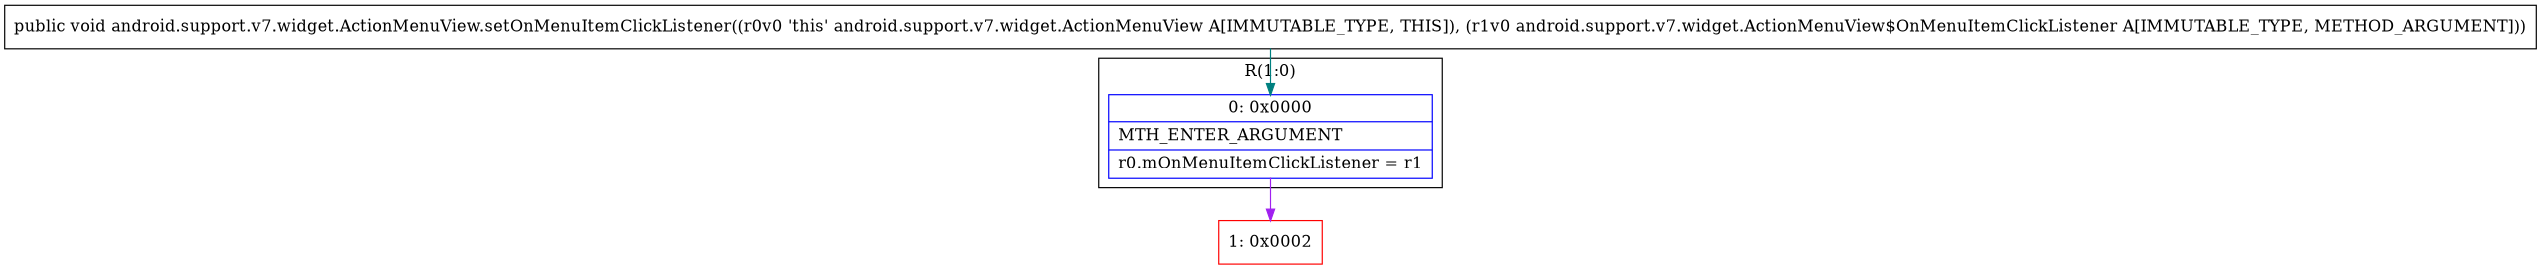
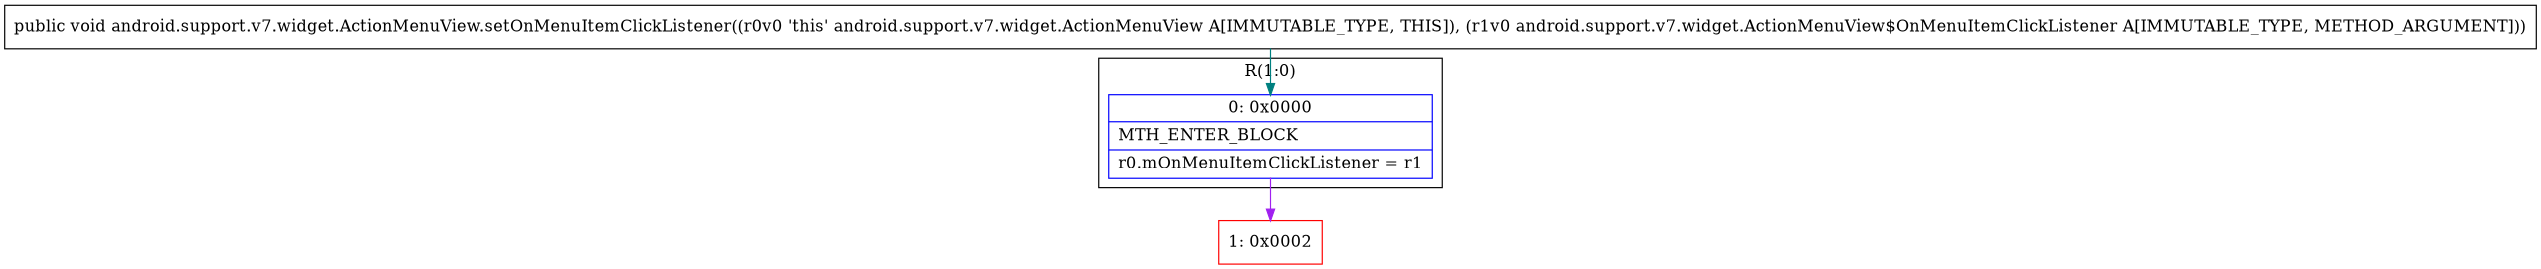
node "0: 0x0000": text "MTH_ENTER_ARGUMENT" -> "MTH_ENTER_BLOCK"
